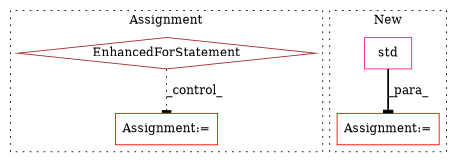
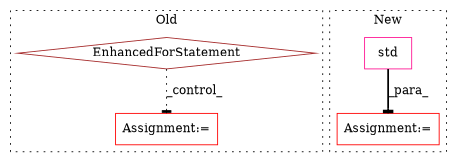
cluster "Assignment": label "Assignment" -> "Old"
